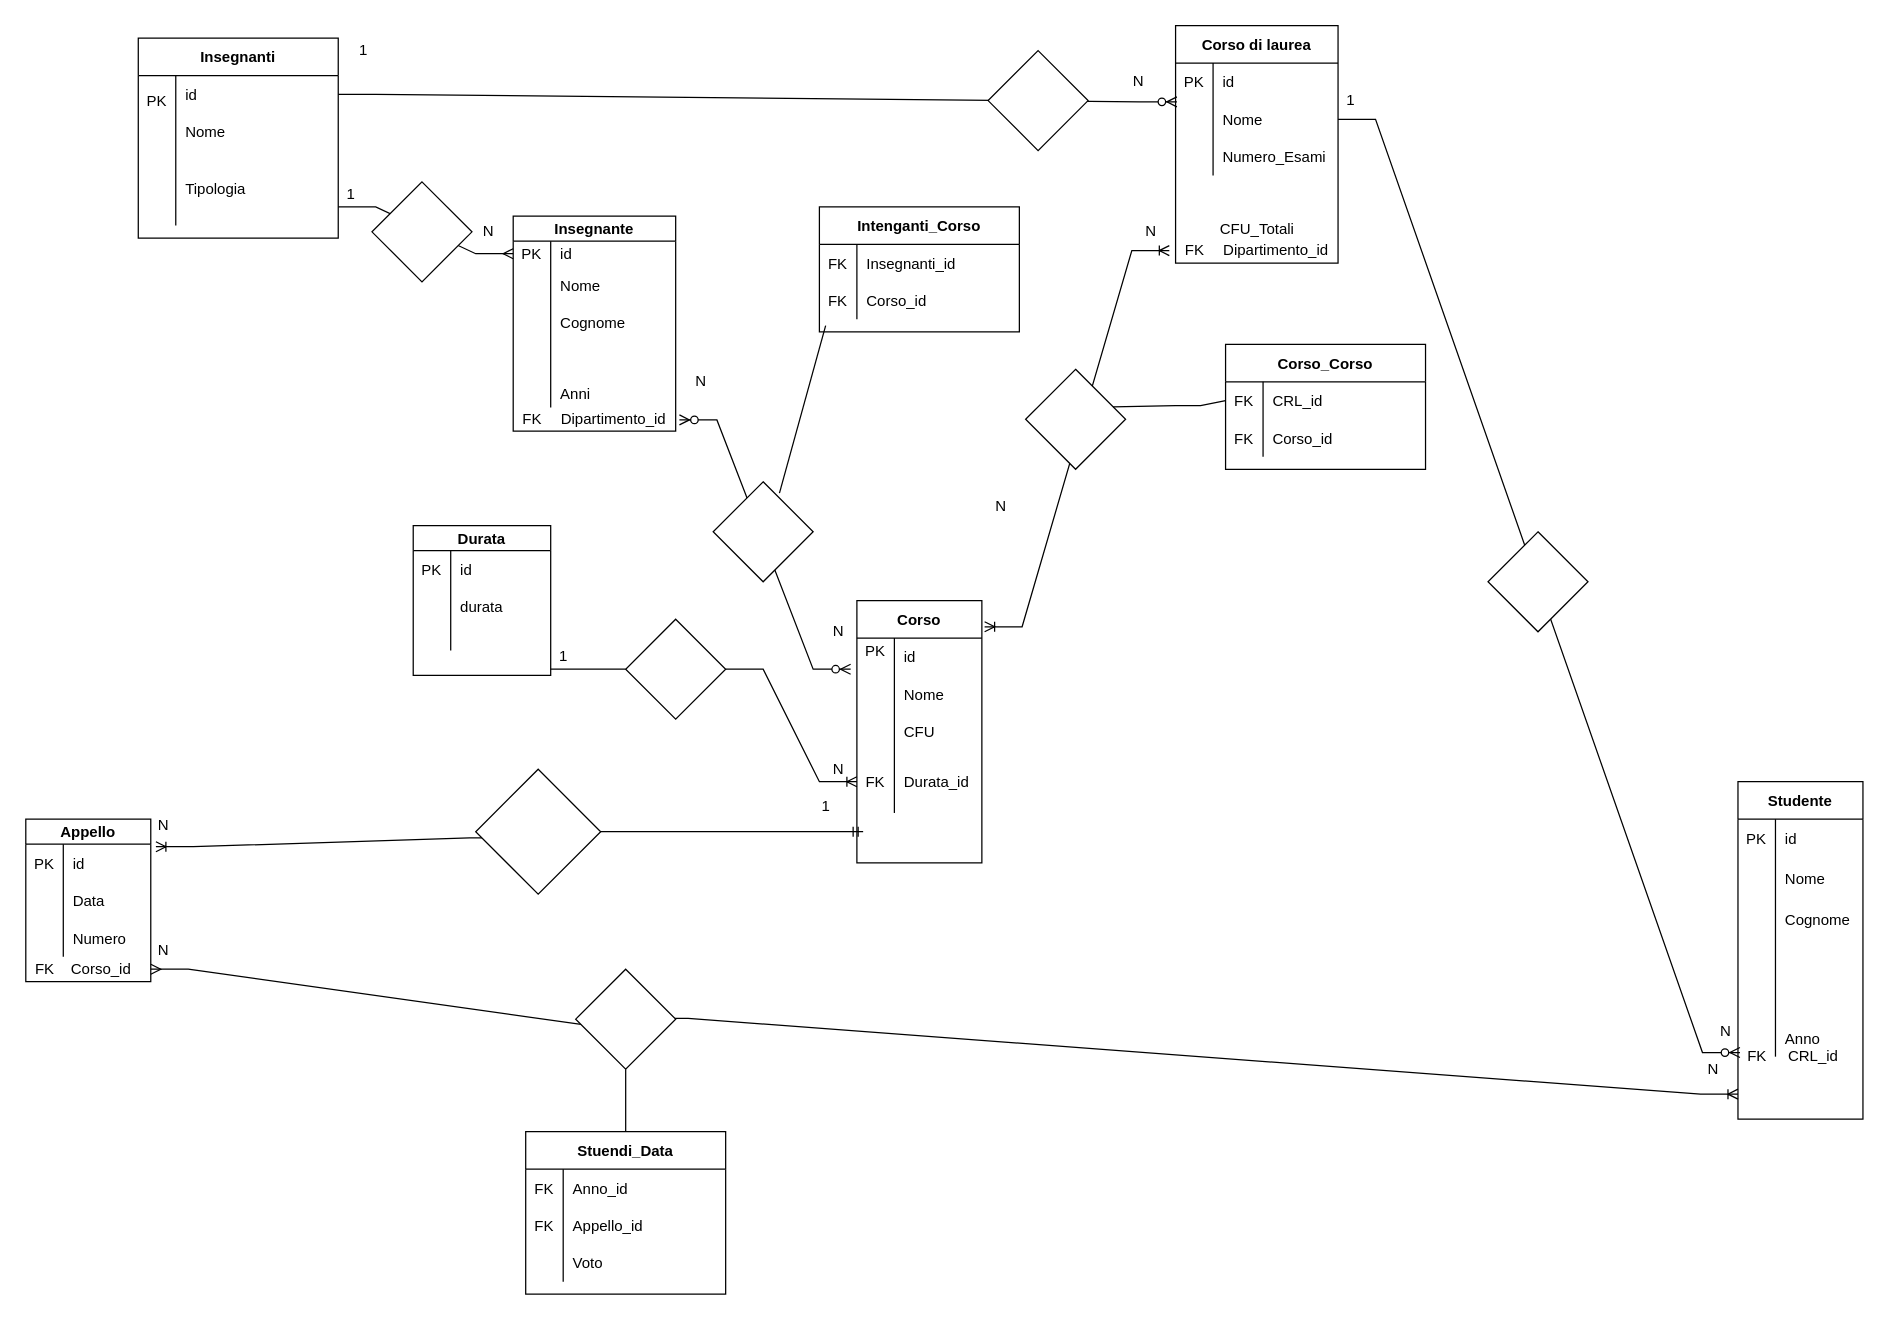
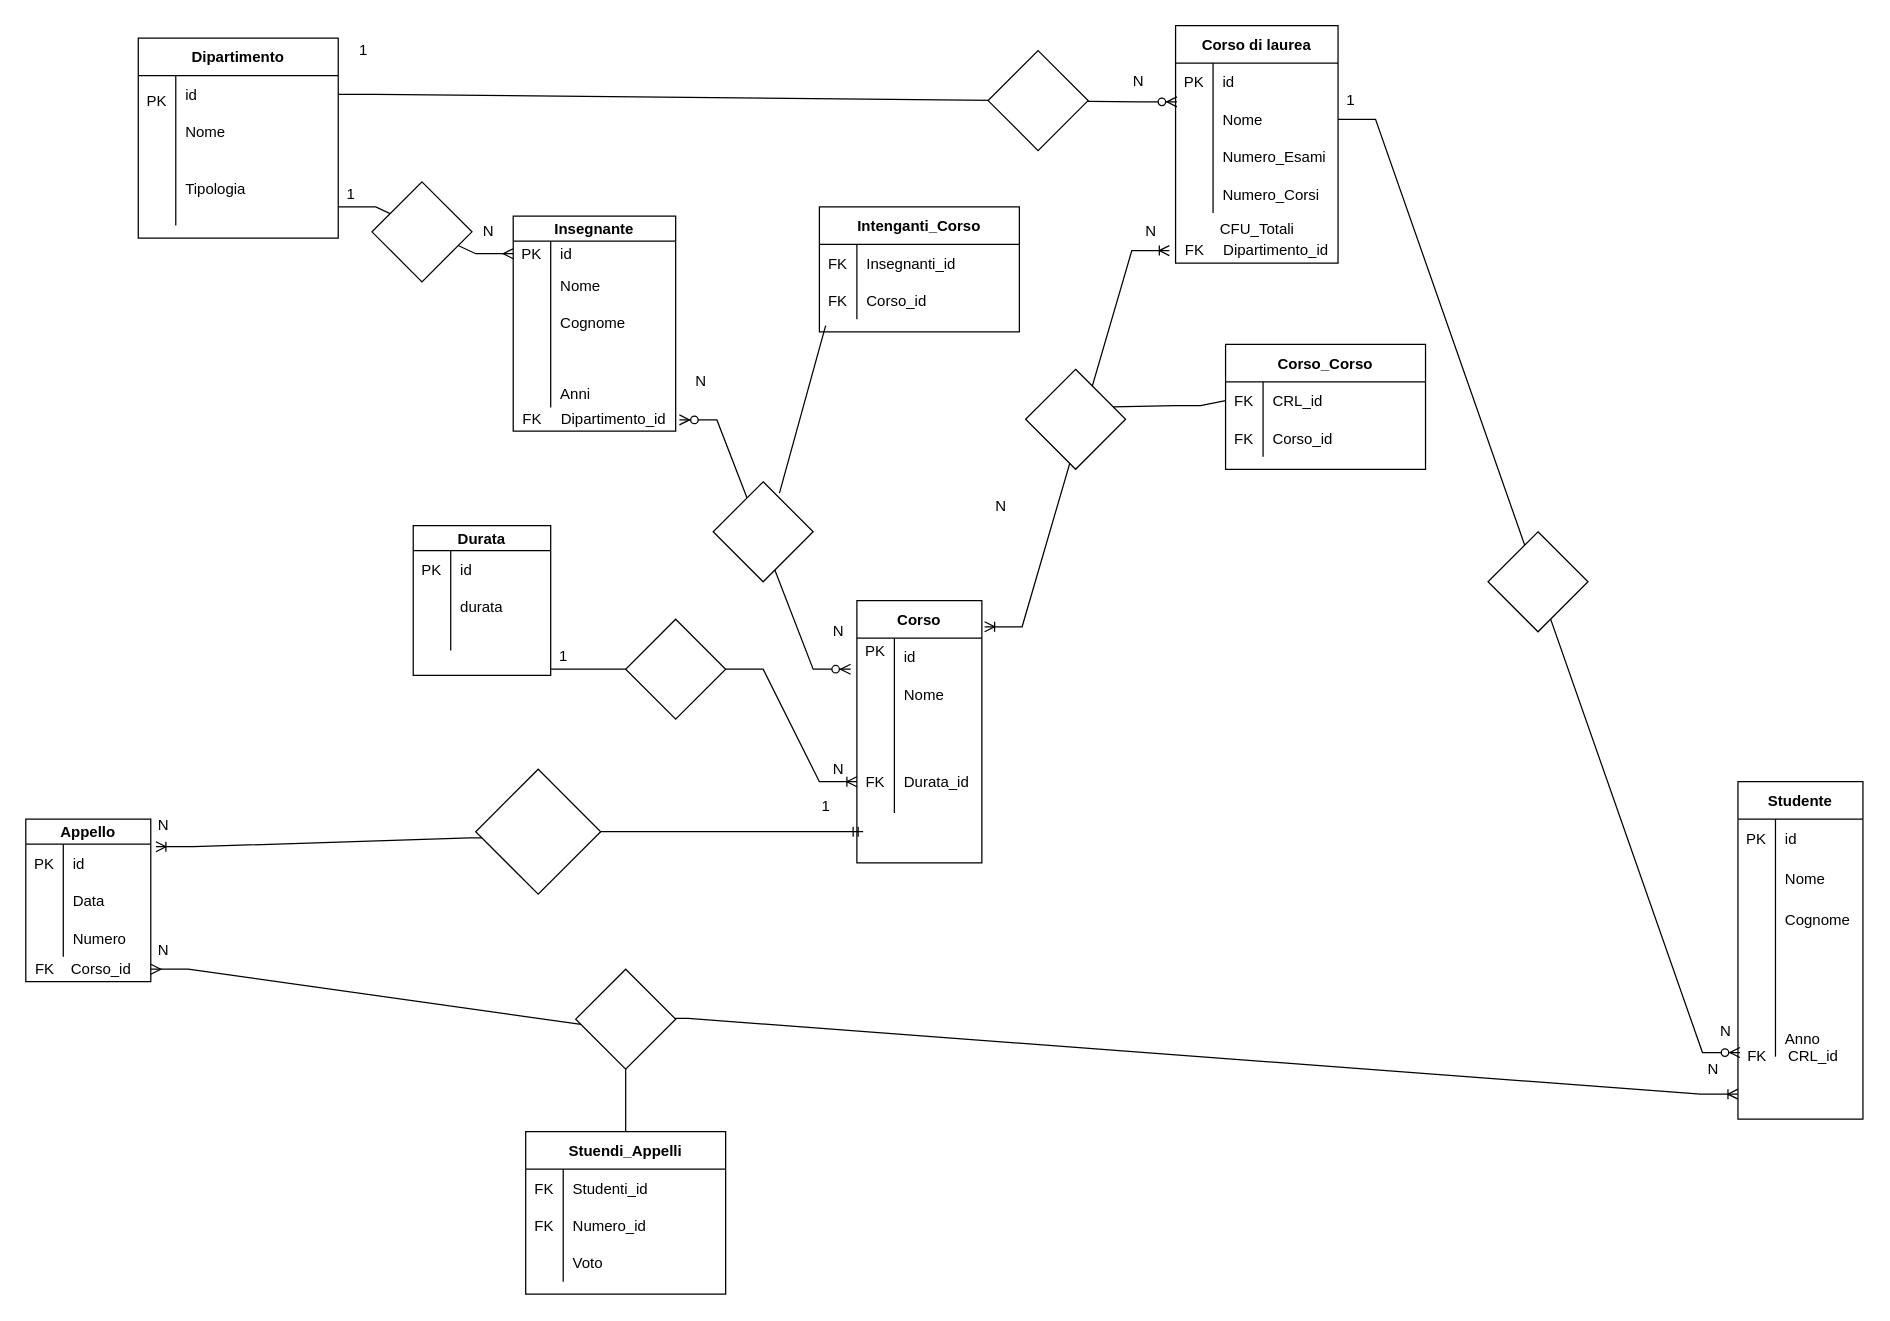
node "Insegnanti": label "Insegnanti" -> "Dipartimento"
node "Numero_Corsi": added
node "CFU": removed
node "Stuendi_Data": label "Stuendi_Data" -> "Stuendi_Appelli"
node "Anno_id": label "Anno_id" -> "Studenti_id"
node "Appello_id": label "Appello_id" -> "Numero_id"
